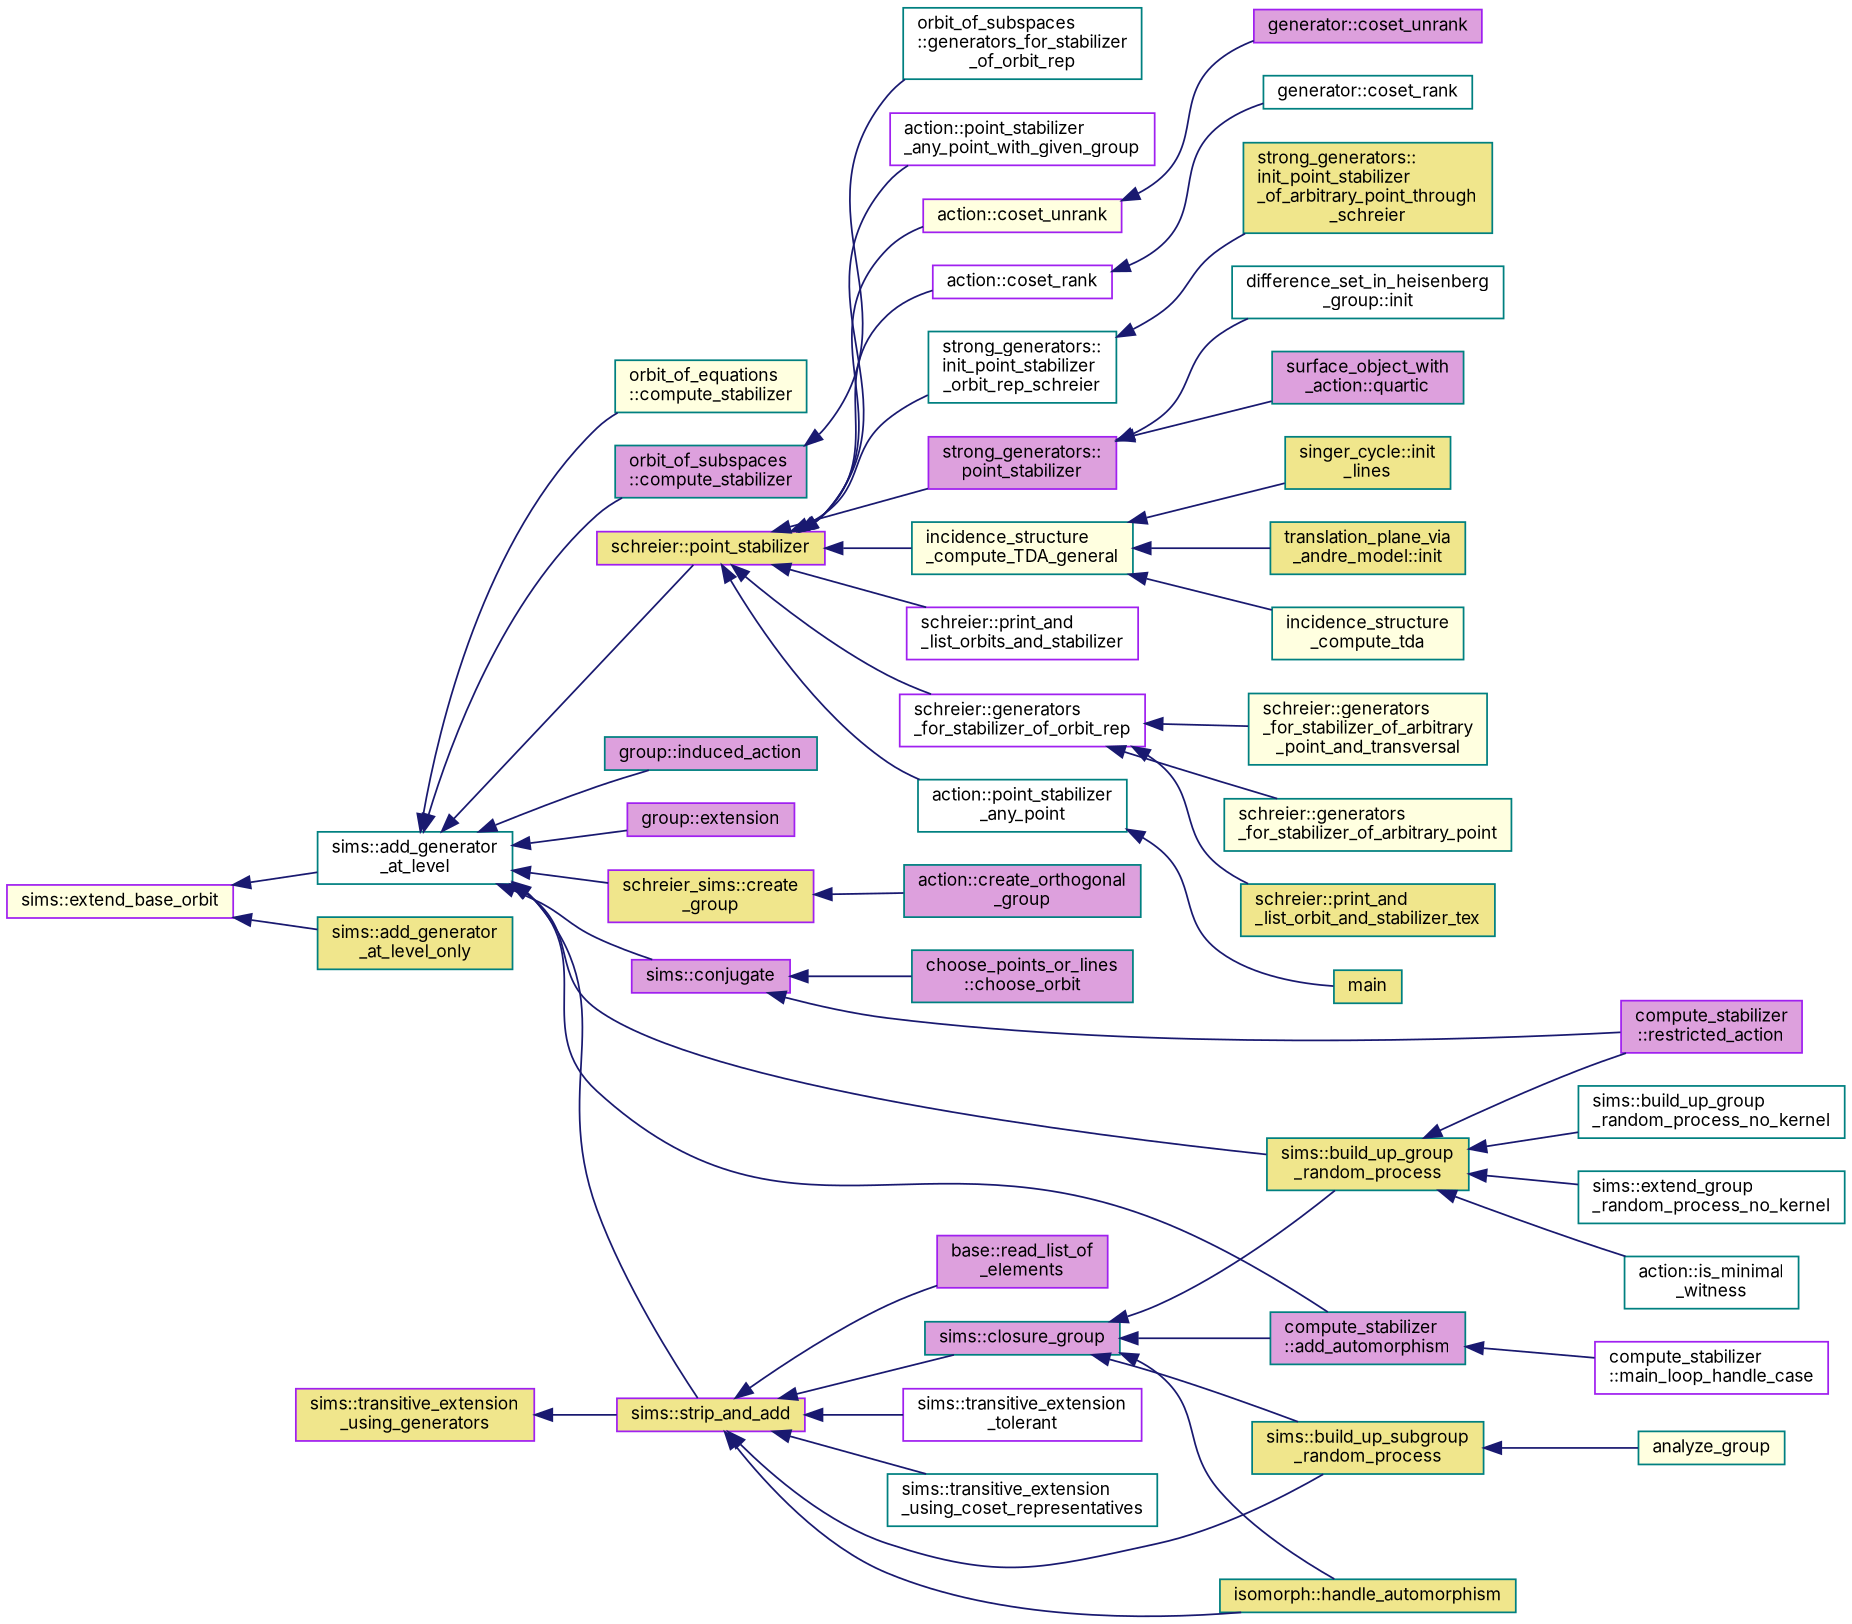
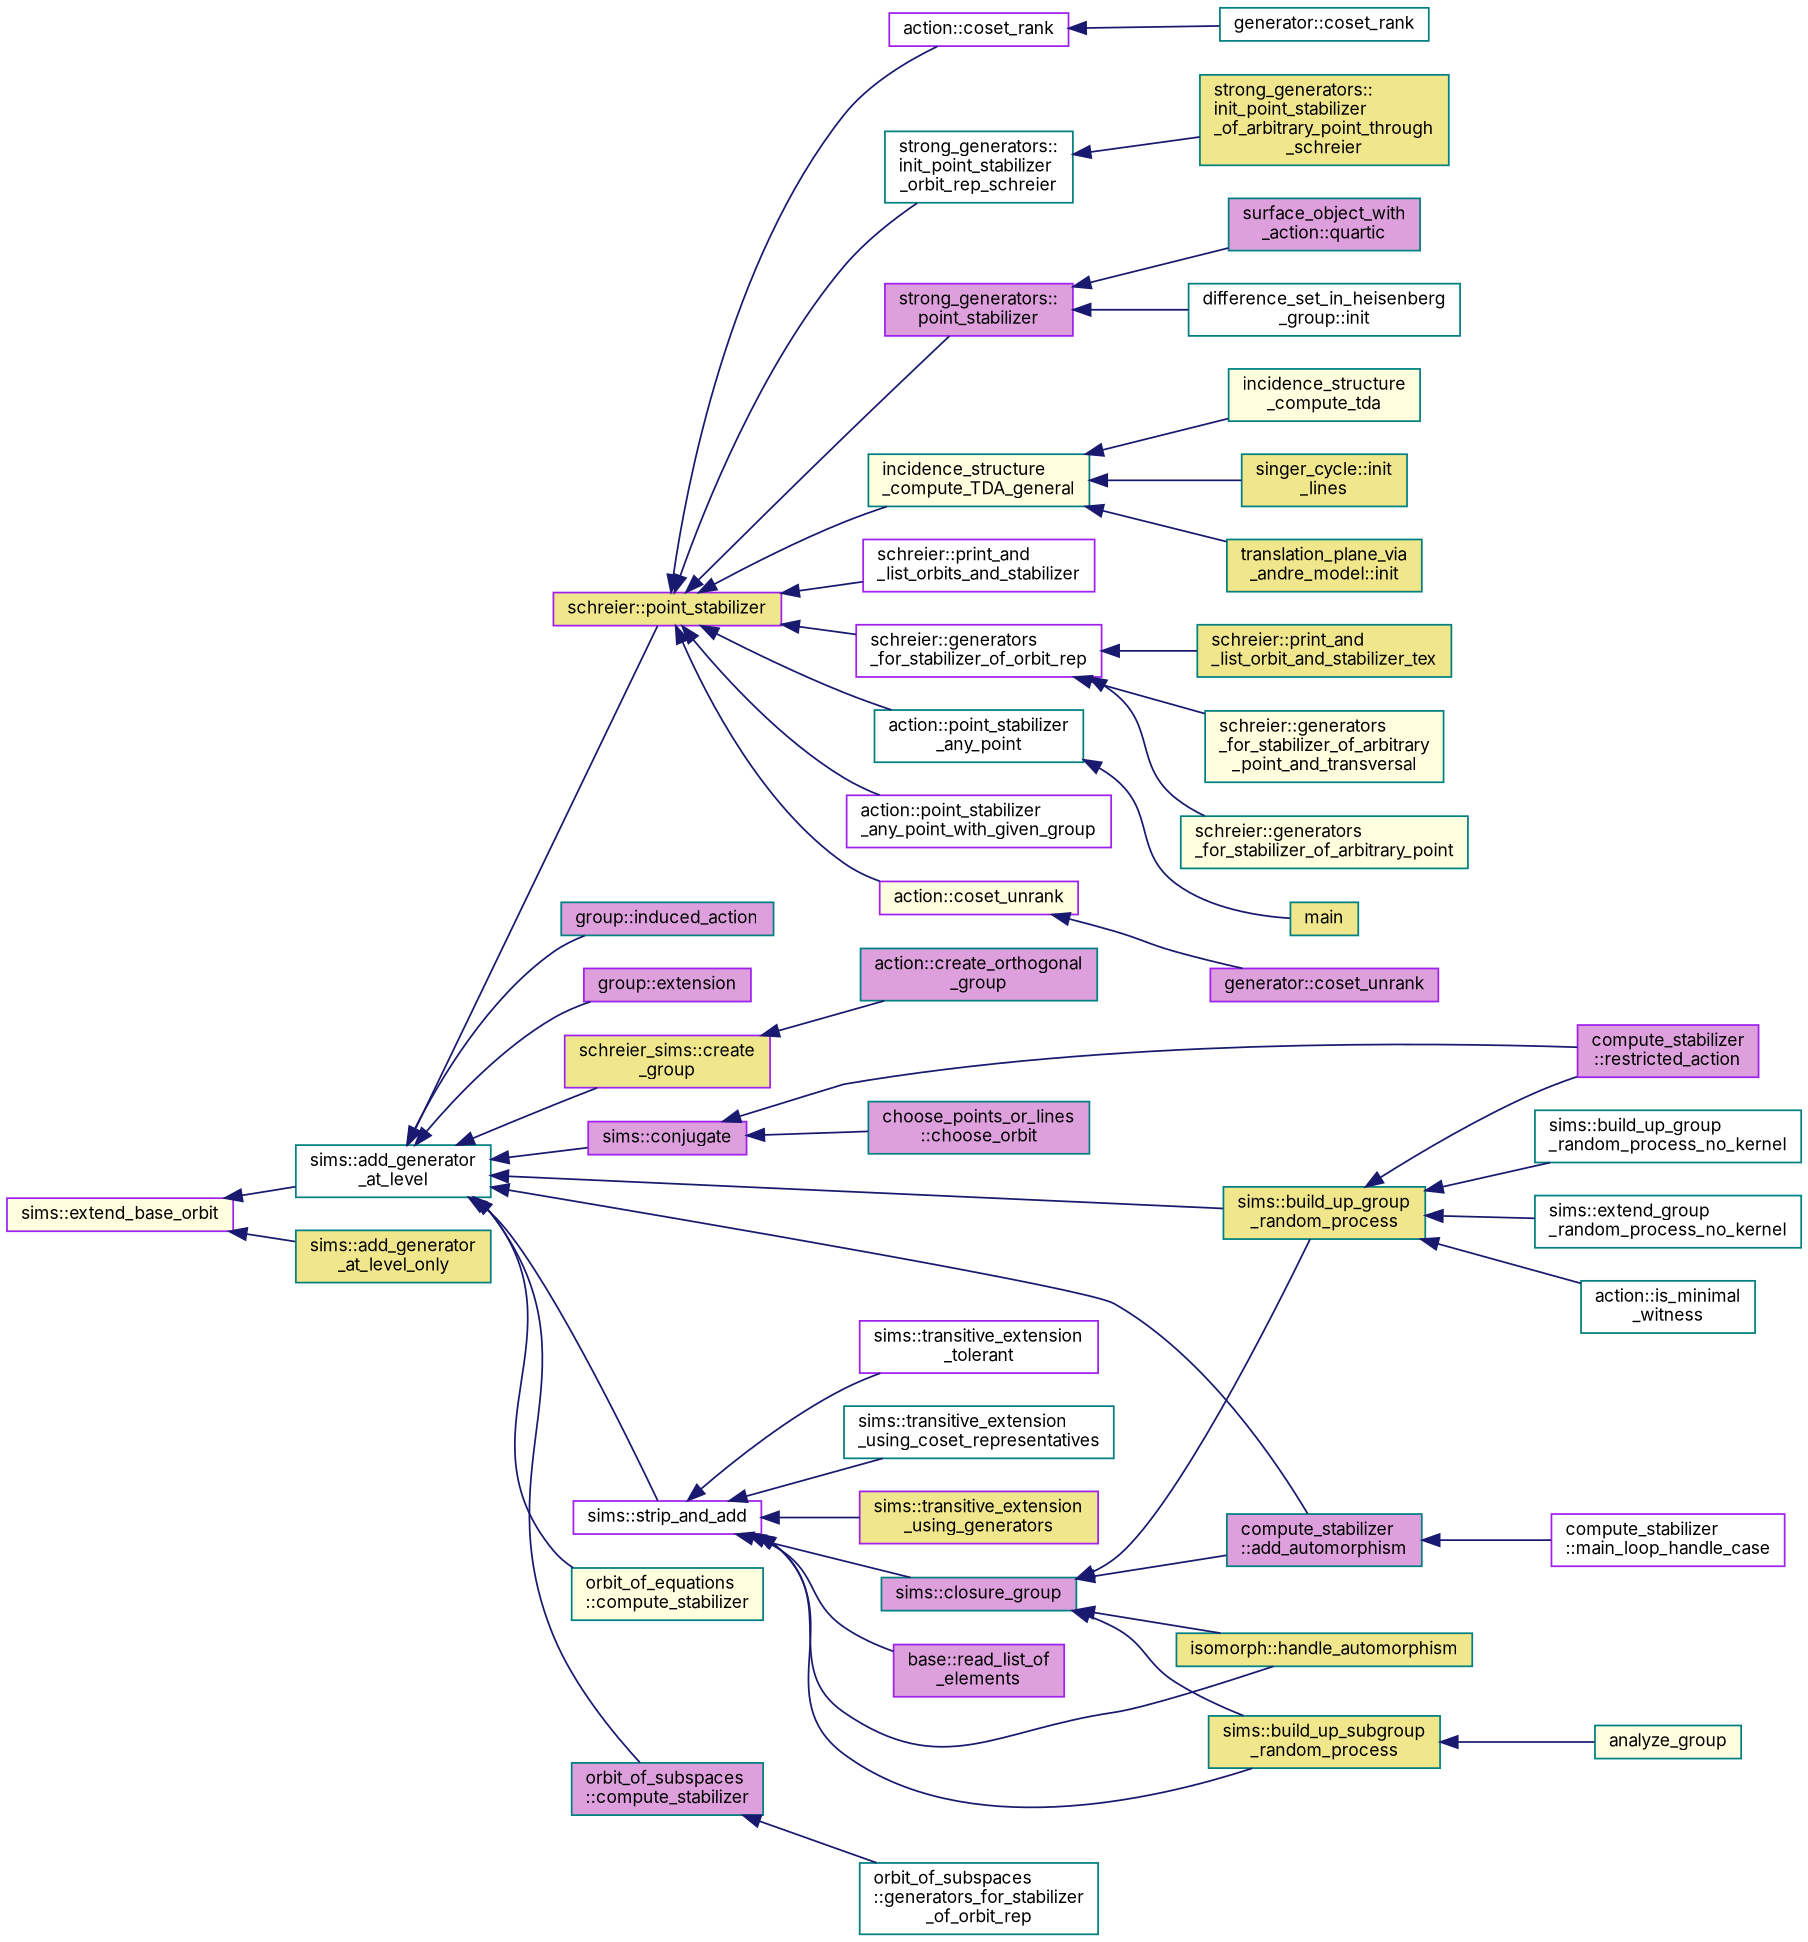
edge "sims::strip_and_add" -> "sims::transitive_extension _using_generators": reversed
node "sims::strip_and_add": fillcolor khaki -> white
